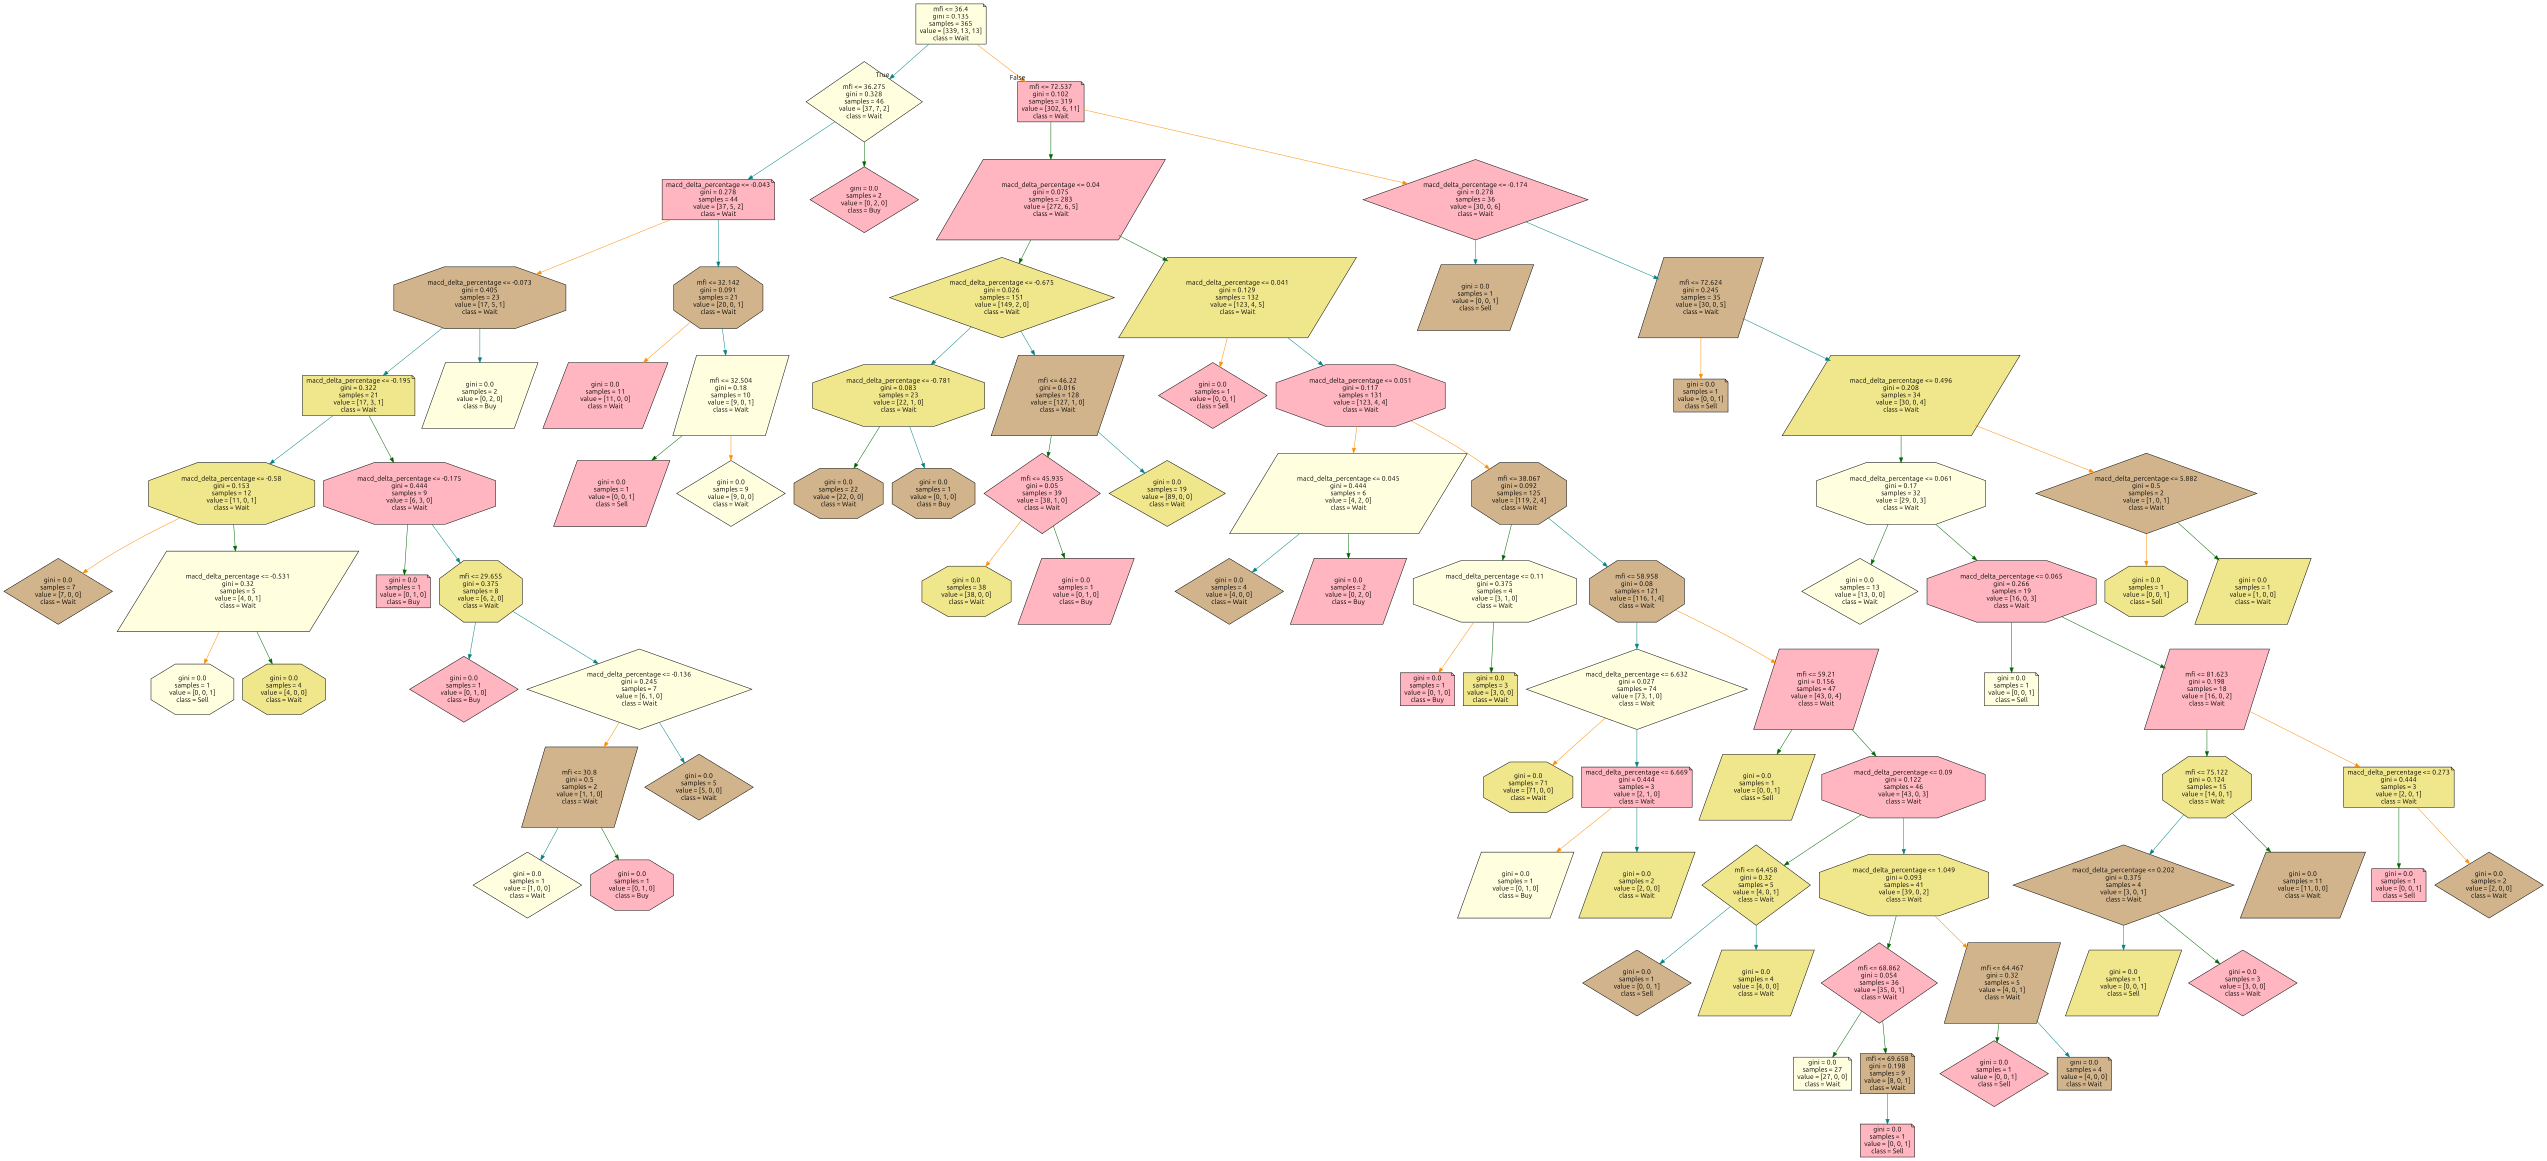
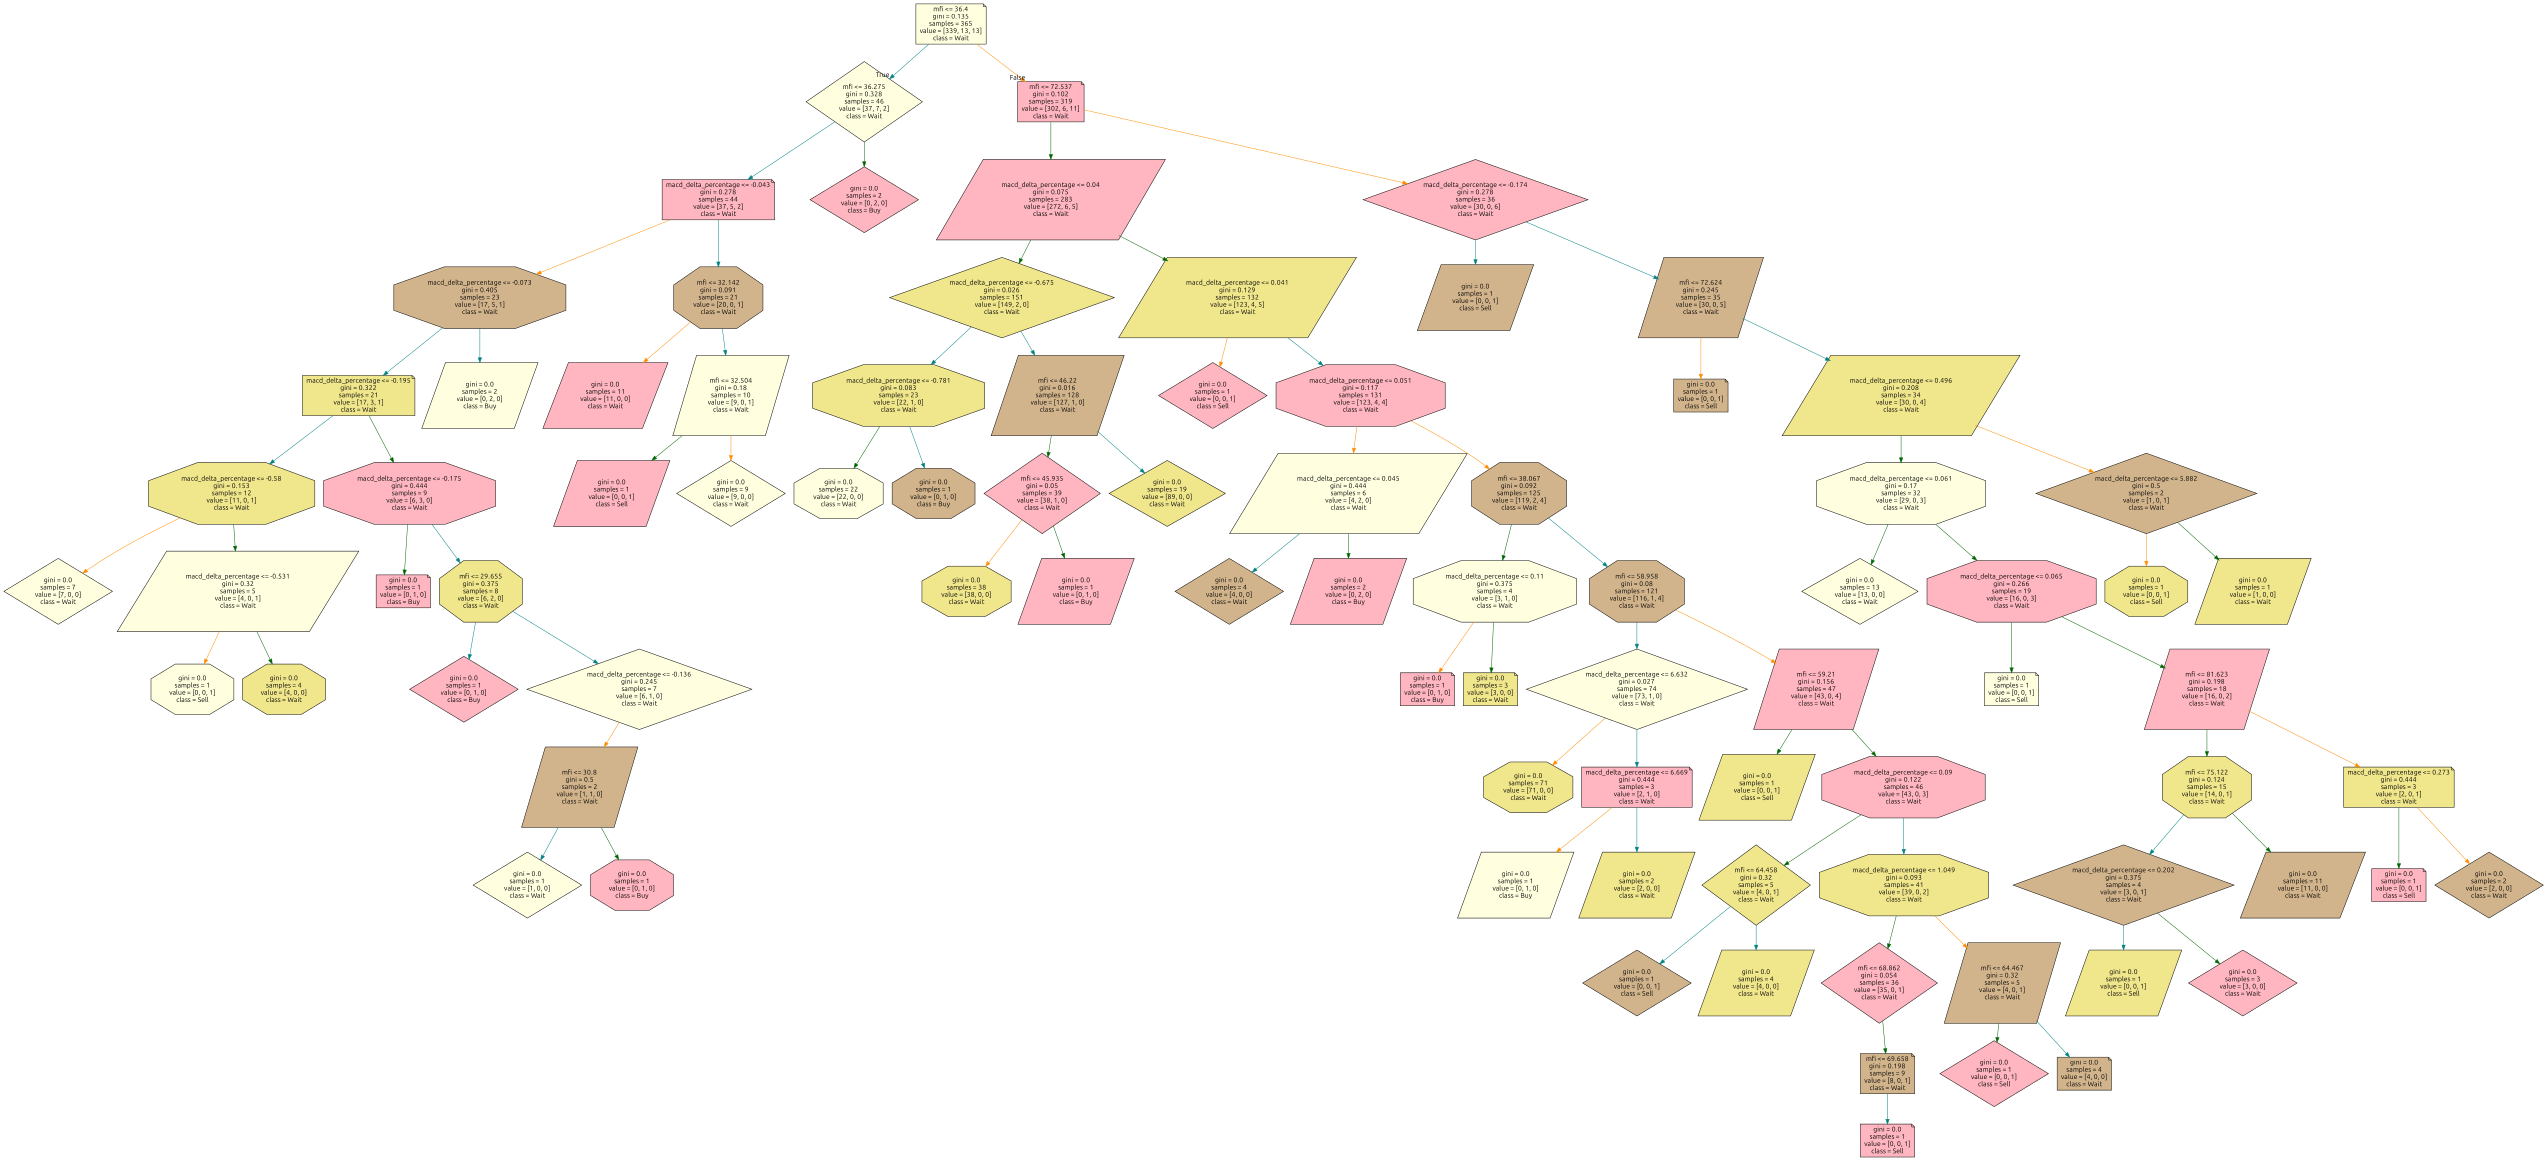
node "gini = 0.0 samples = 22 value = [22, 0, 0] class = Wait": fillcolor tan -> lightyellow
node "gini = 0.0 samples = 7 value = [7, 0, 0] class = Wait": fillcolor tan -> lightyellow
node "gini = 0.0 samples = 5 value = [5, 0, 0] class = Wait": removed
node "gini = 0.0 samples = 27 value = [27, 0, 0] class = Wait": removed
